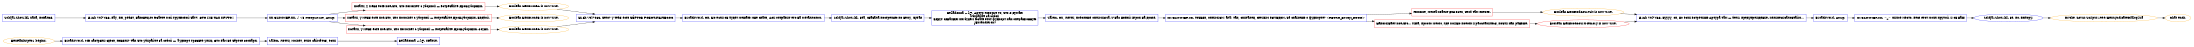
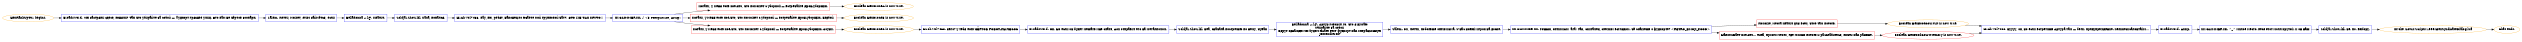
edge "Boolean HexDroneA is now true." -> "H16h V0l7463: чего? у тебя есть ЧЁРТОВ РОБОТ-ПЫЛЕСОС": removed
edge "Belladonna ~{@: Хватит." -> "Soldja1Shot1kil: хаха, попался.": added
node "Soldja1Shot1kil: не. по. выбору.": shape ellipse -> box
